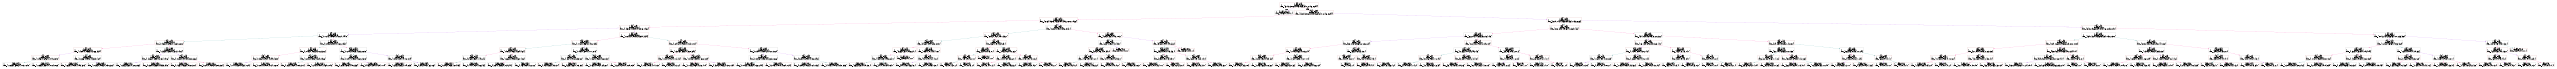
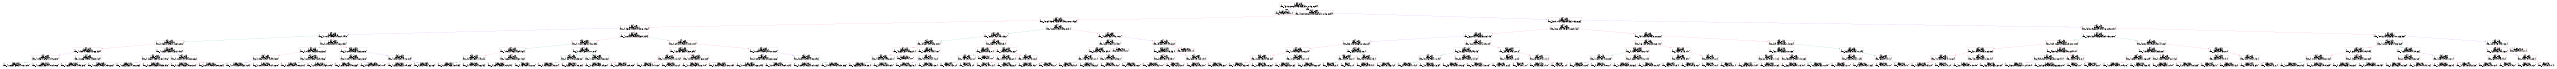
node "gini = 0.622 samples = 139 value = [98, 0, 0, 0, 95, 37, 0]": added
node "gini = 0.0 samples = 5 value = [0, 0, 0, 0, 8, 0, 0]": label "gini = 0.0 samples = 5 value = [0, 0, 0, 0, 8, 0, 0]" -> "gini = 0.0 gini = 5 value = [0, 0, 0, 0, 8, 0, 0]"
